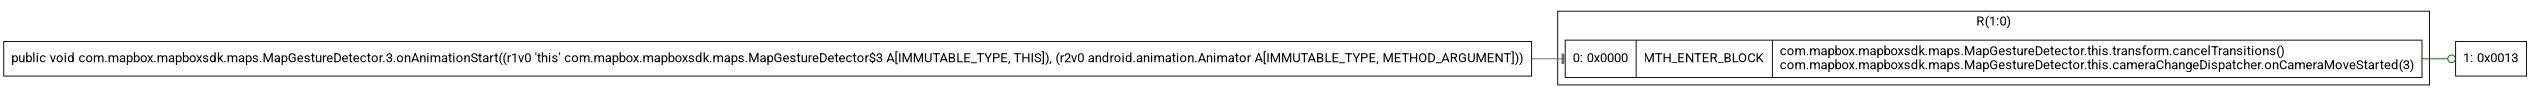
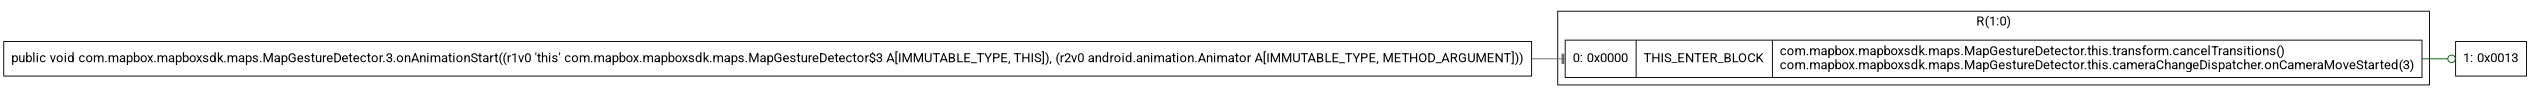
node "0: 0x0000": text "MTH_ENTER_BLOCK" -> "THIS_ENTER_BLOCK"
